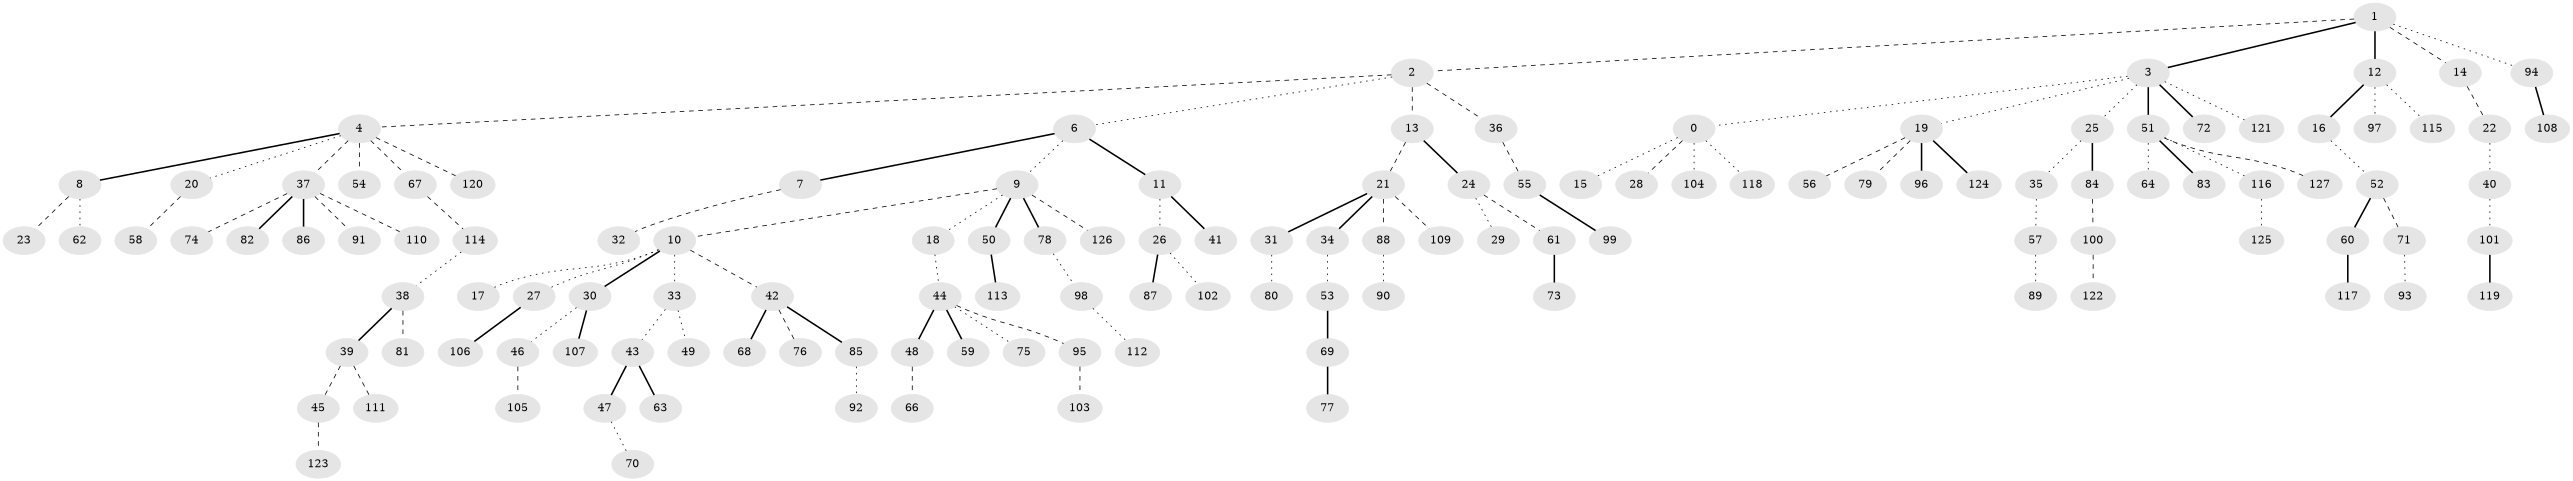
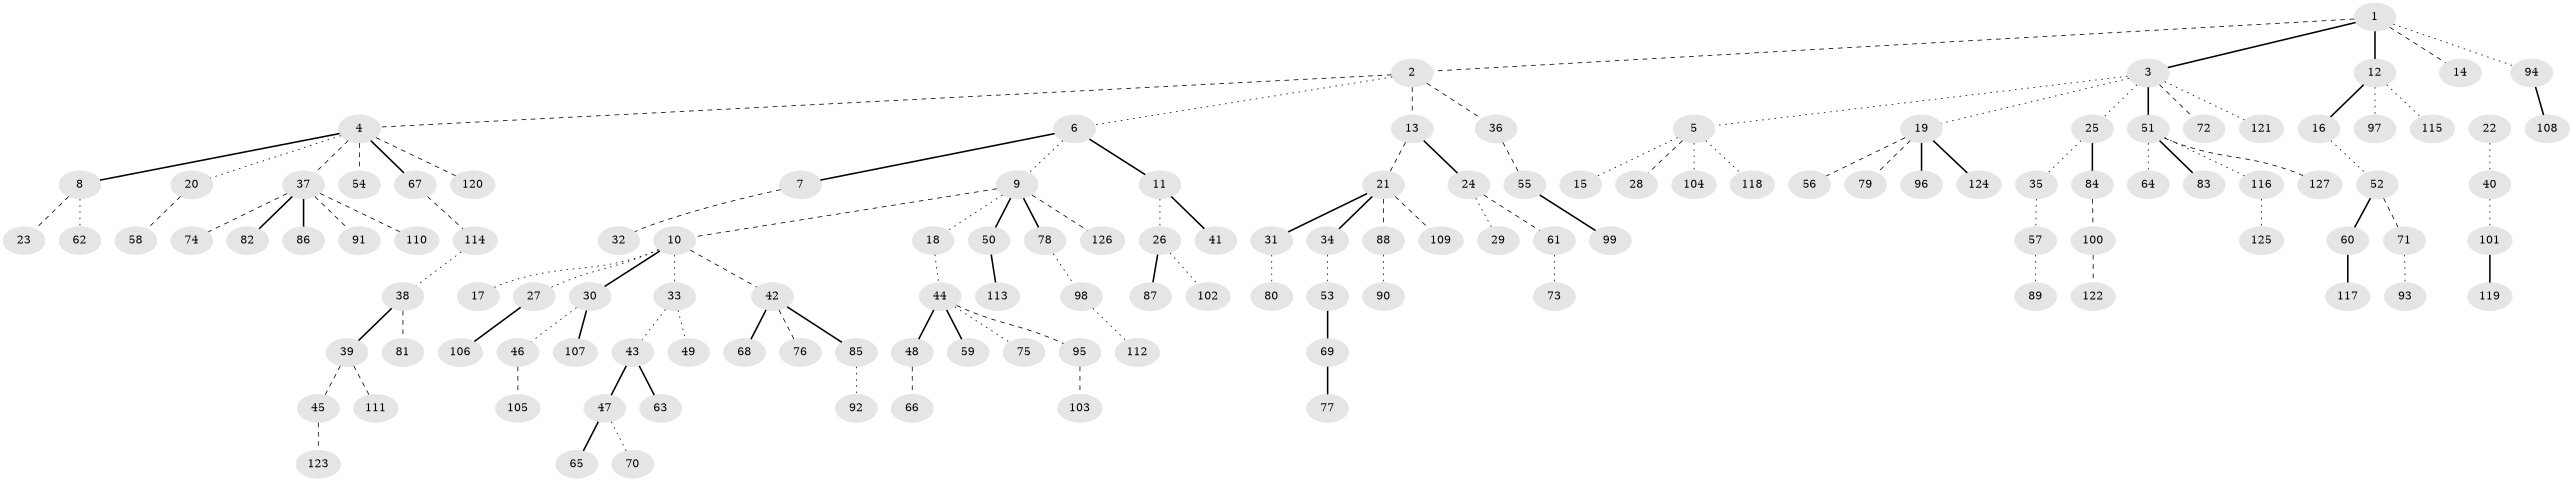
edge "3" -- "72": style bold -> dashed
edge "14" -- "22": removed
node "0": label "0" -> "5"
edge "4" -- "67": style dashed -> bold
edge "61" -- "73": style bold -> dotted
node "65": added
